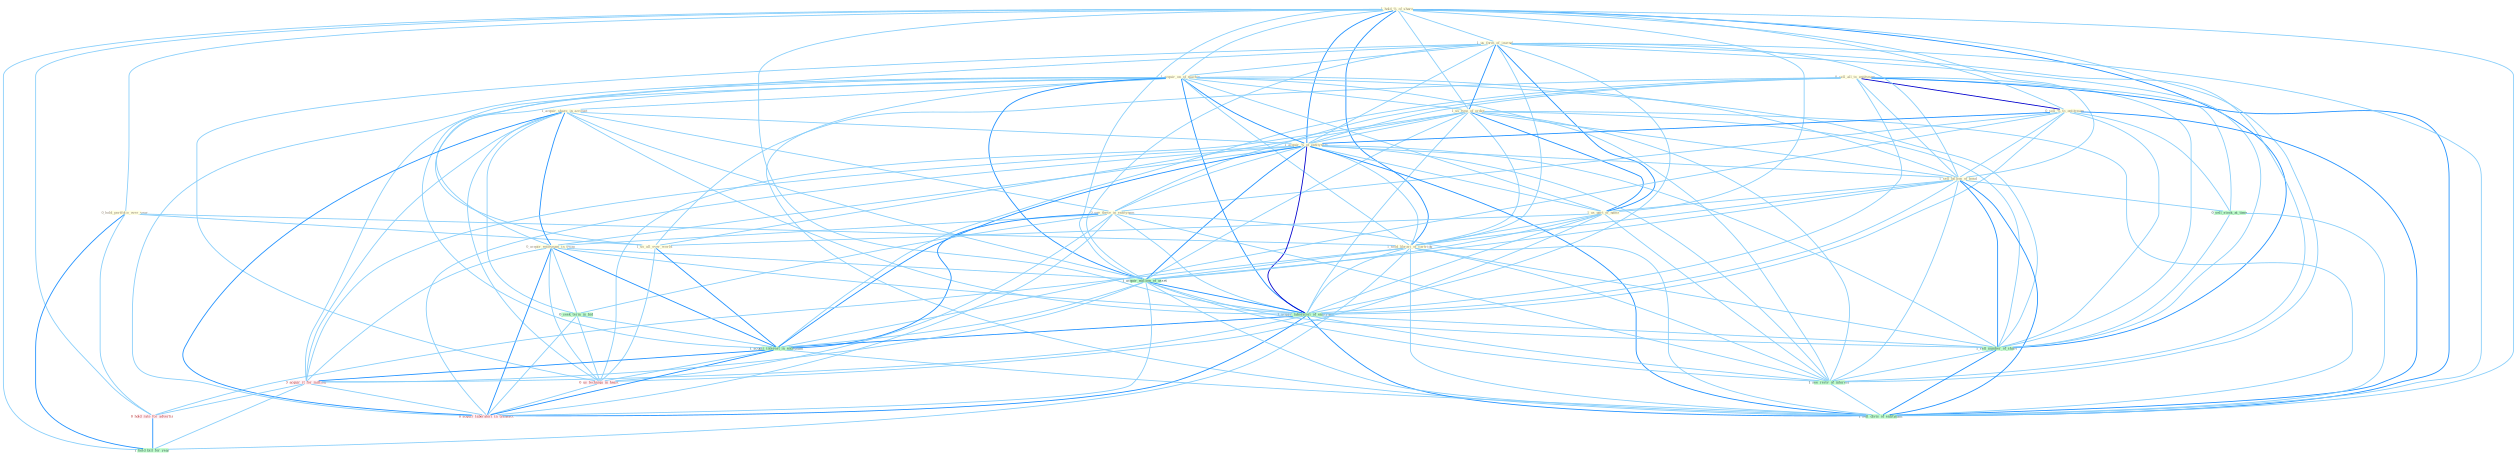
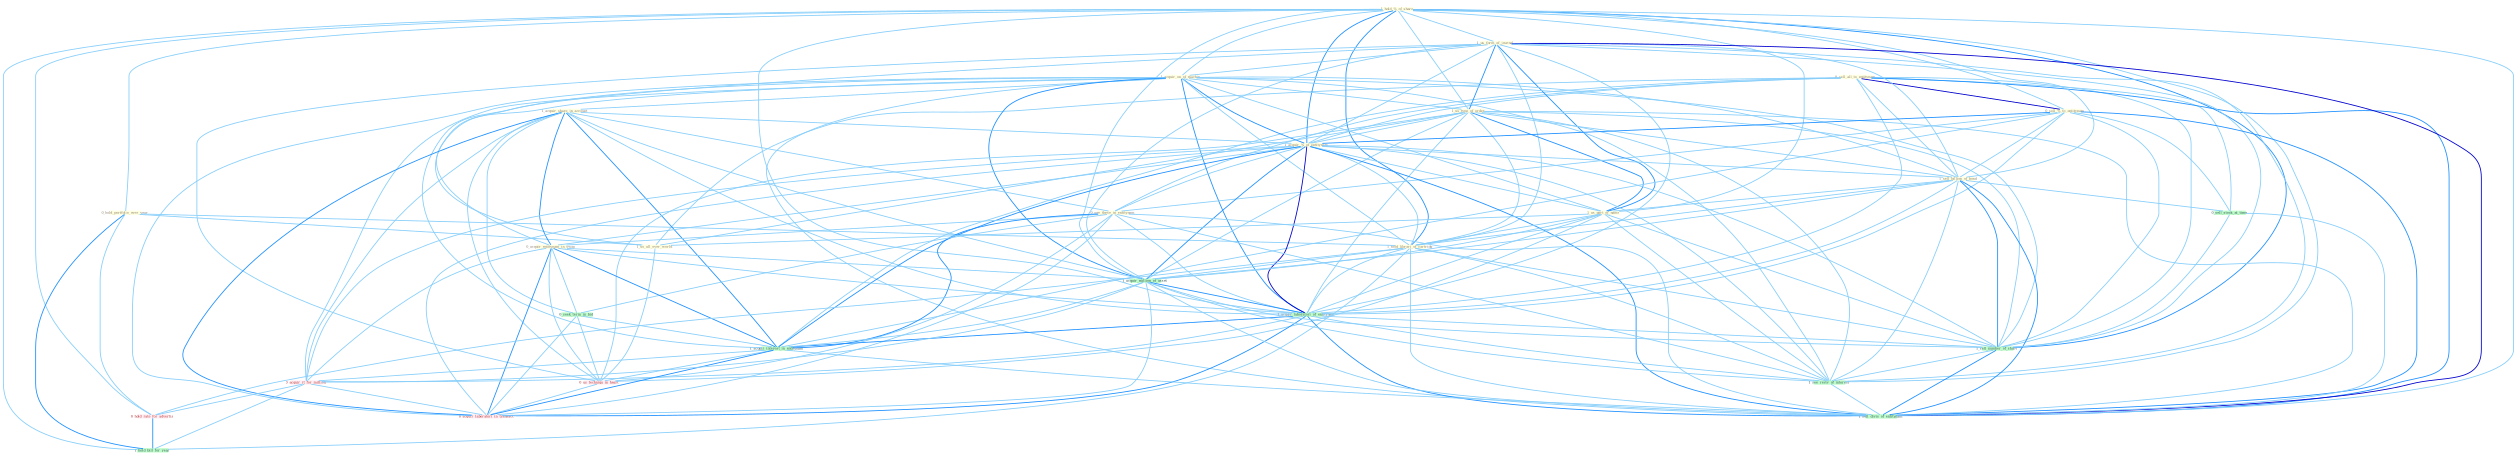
edge "1_us_form_of_journal" -- "1_sell_divis_of_entitynam": color #87cefa -> #0000cd
edge "1_us_part_of_name" -- "1_sell_number_of_share": added
edge "1_us_all_over_world" -- "1_acquir_interest_in_entitynam": now "1_acquir_share_in_account" -- "1_acquir_interest_in_entitynam"
edge "1_acquir_interest_in_entitynam" -- "0_acquir_it_for_million": color #1e90ff -> #87cefa
